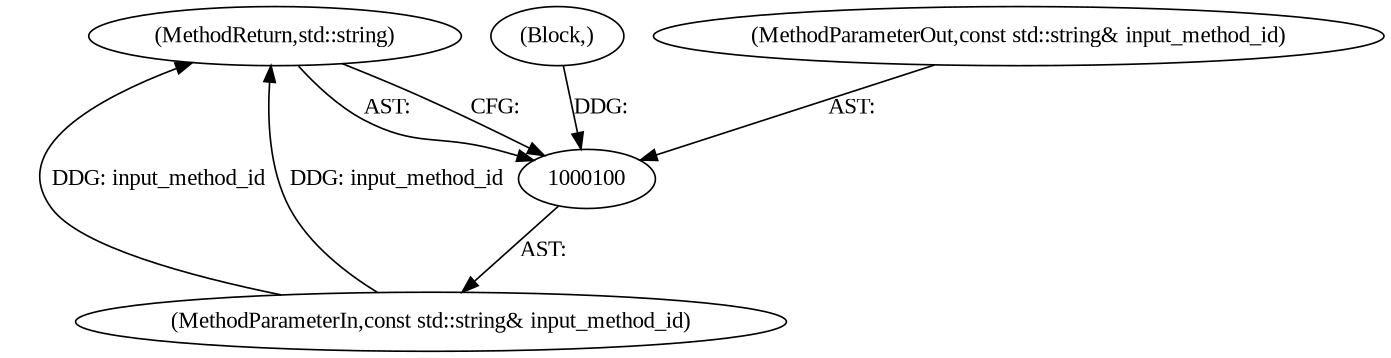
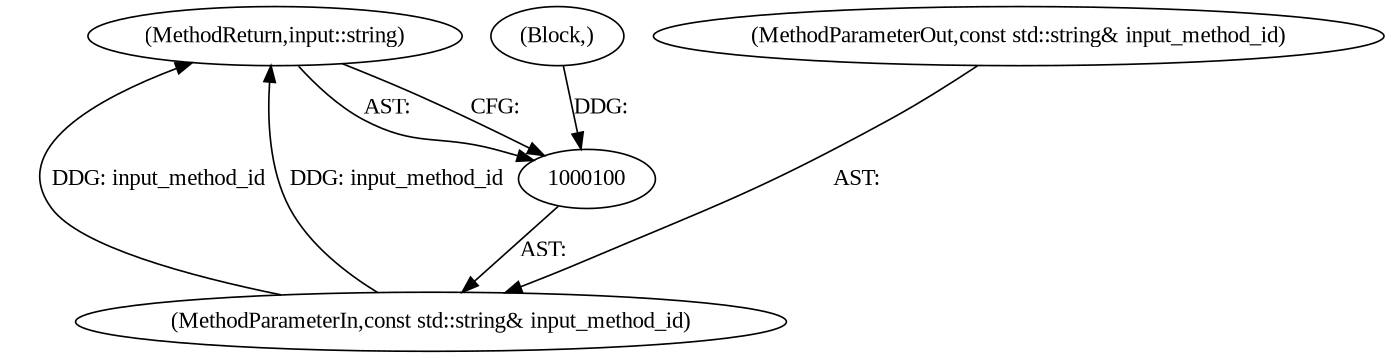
node "(MethodReturn,std::string)": label "(MethodReturn,std::string)" -> "(MethodReturn,input::string)"
edge "(MethodParameterOut,const std::string& input_method_id)" -> "1000100": now "(MethodParameterOut,const std::string& input_method_id)" -> "(MethodParameterIn,const std::string& input_method_id)"
